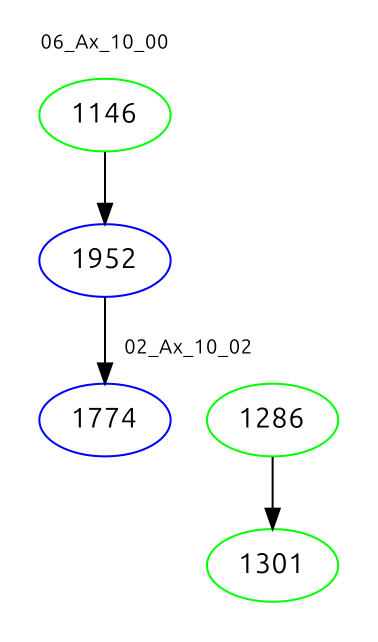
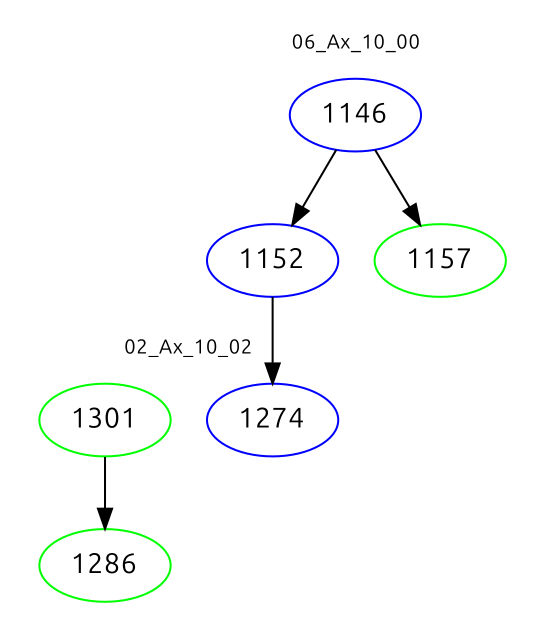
node "1146": color green -> blue
node "1952": label "1952" -> "1152"
node "1157": added
node "1774": label "1774" -> "1274"
edge "1286" -> "1301": reversed
